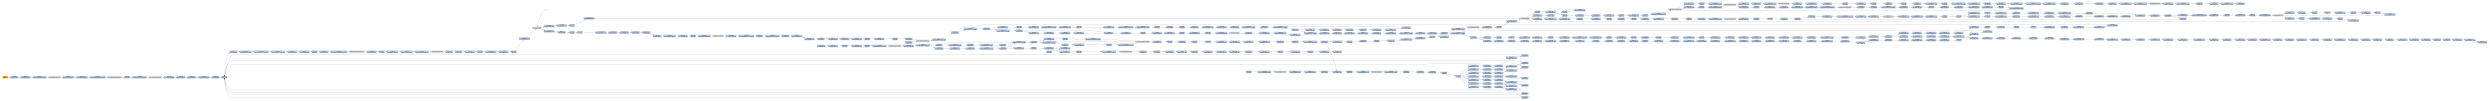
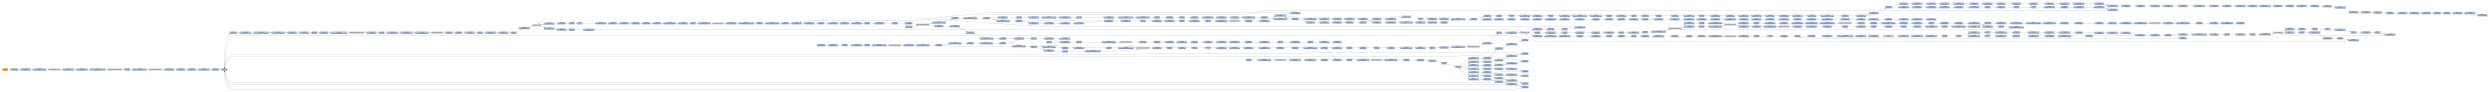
node "0x00401068 movl -16(%ebp), %eax": removed
